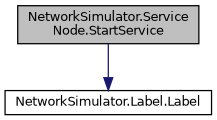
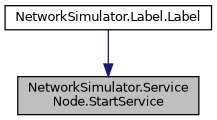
edge "NetworkSimulator.Service Node.StartService" -> "NetworkSimulator.Label.Label": reversed
